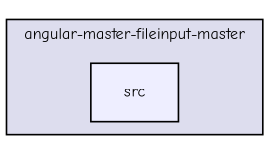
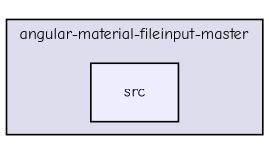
cluster "angular-master-fileinput-master": label "angular-master-fileinput-master" -> "angular-material-fileinput-master"
